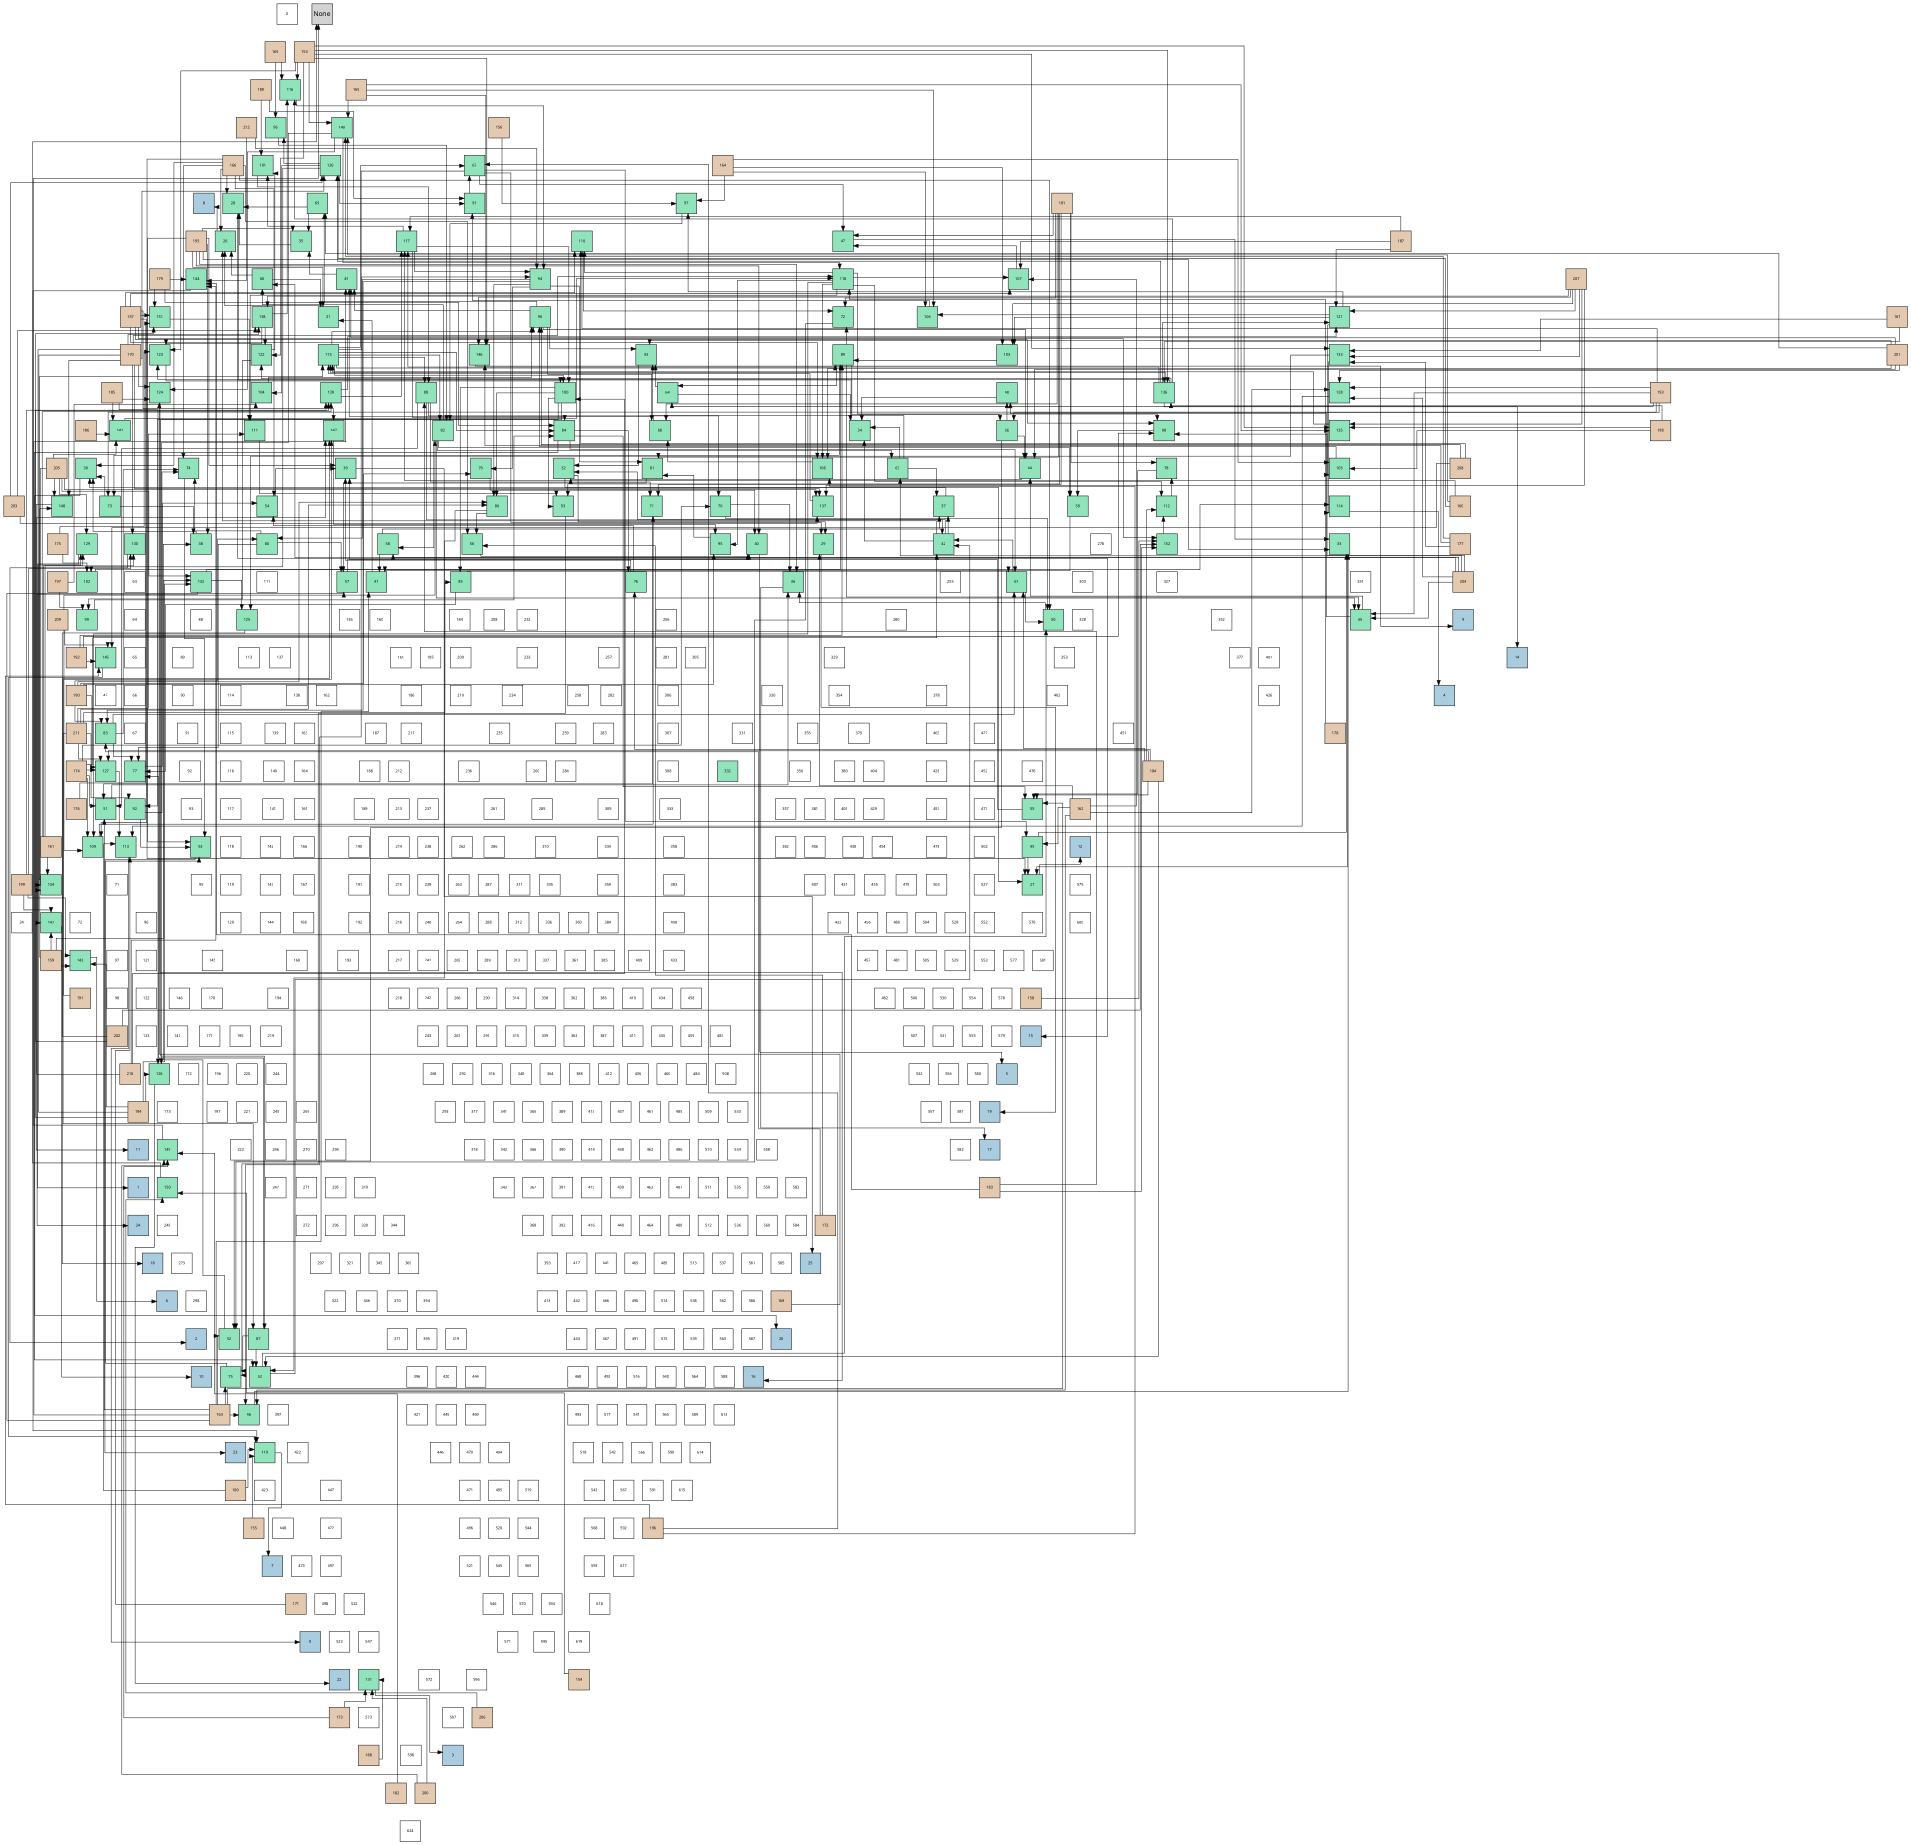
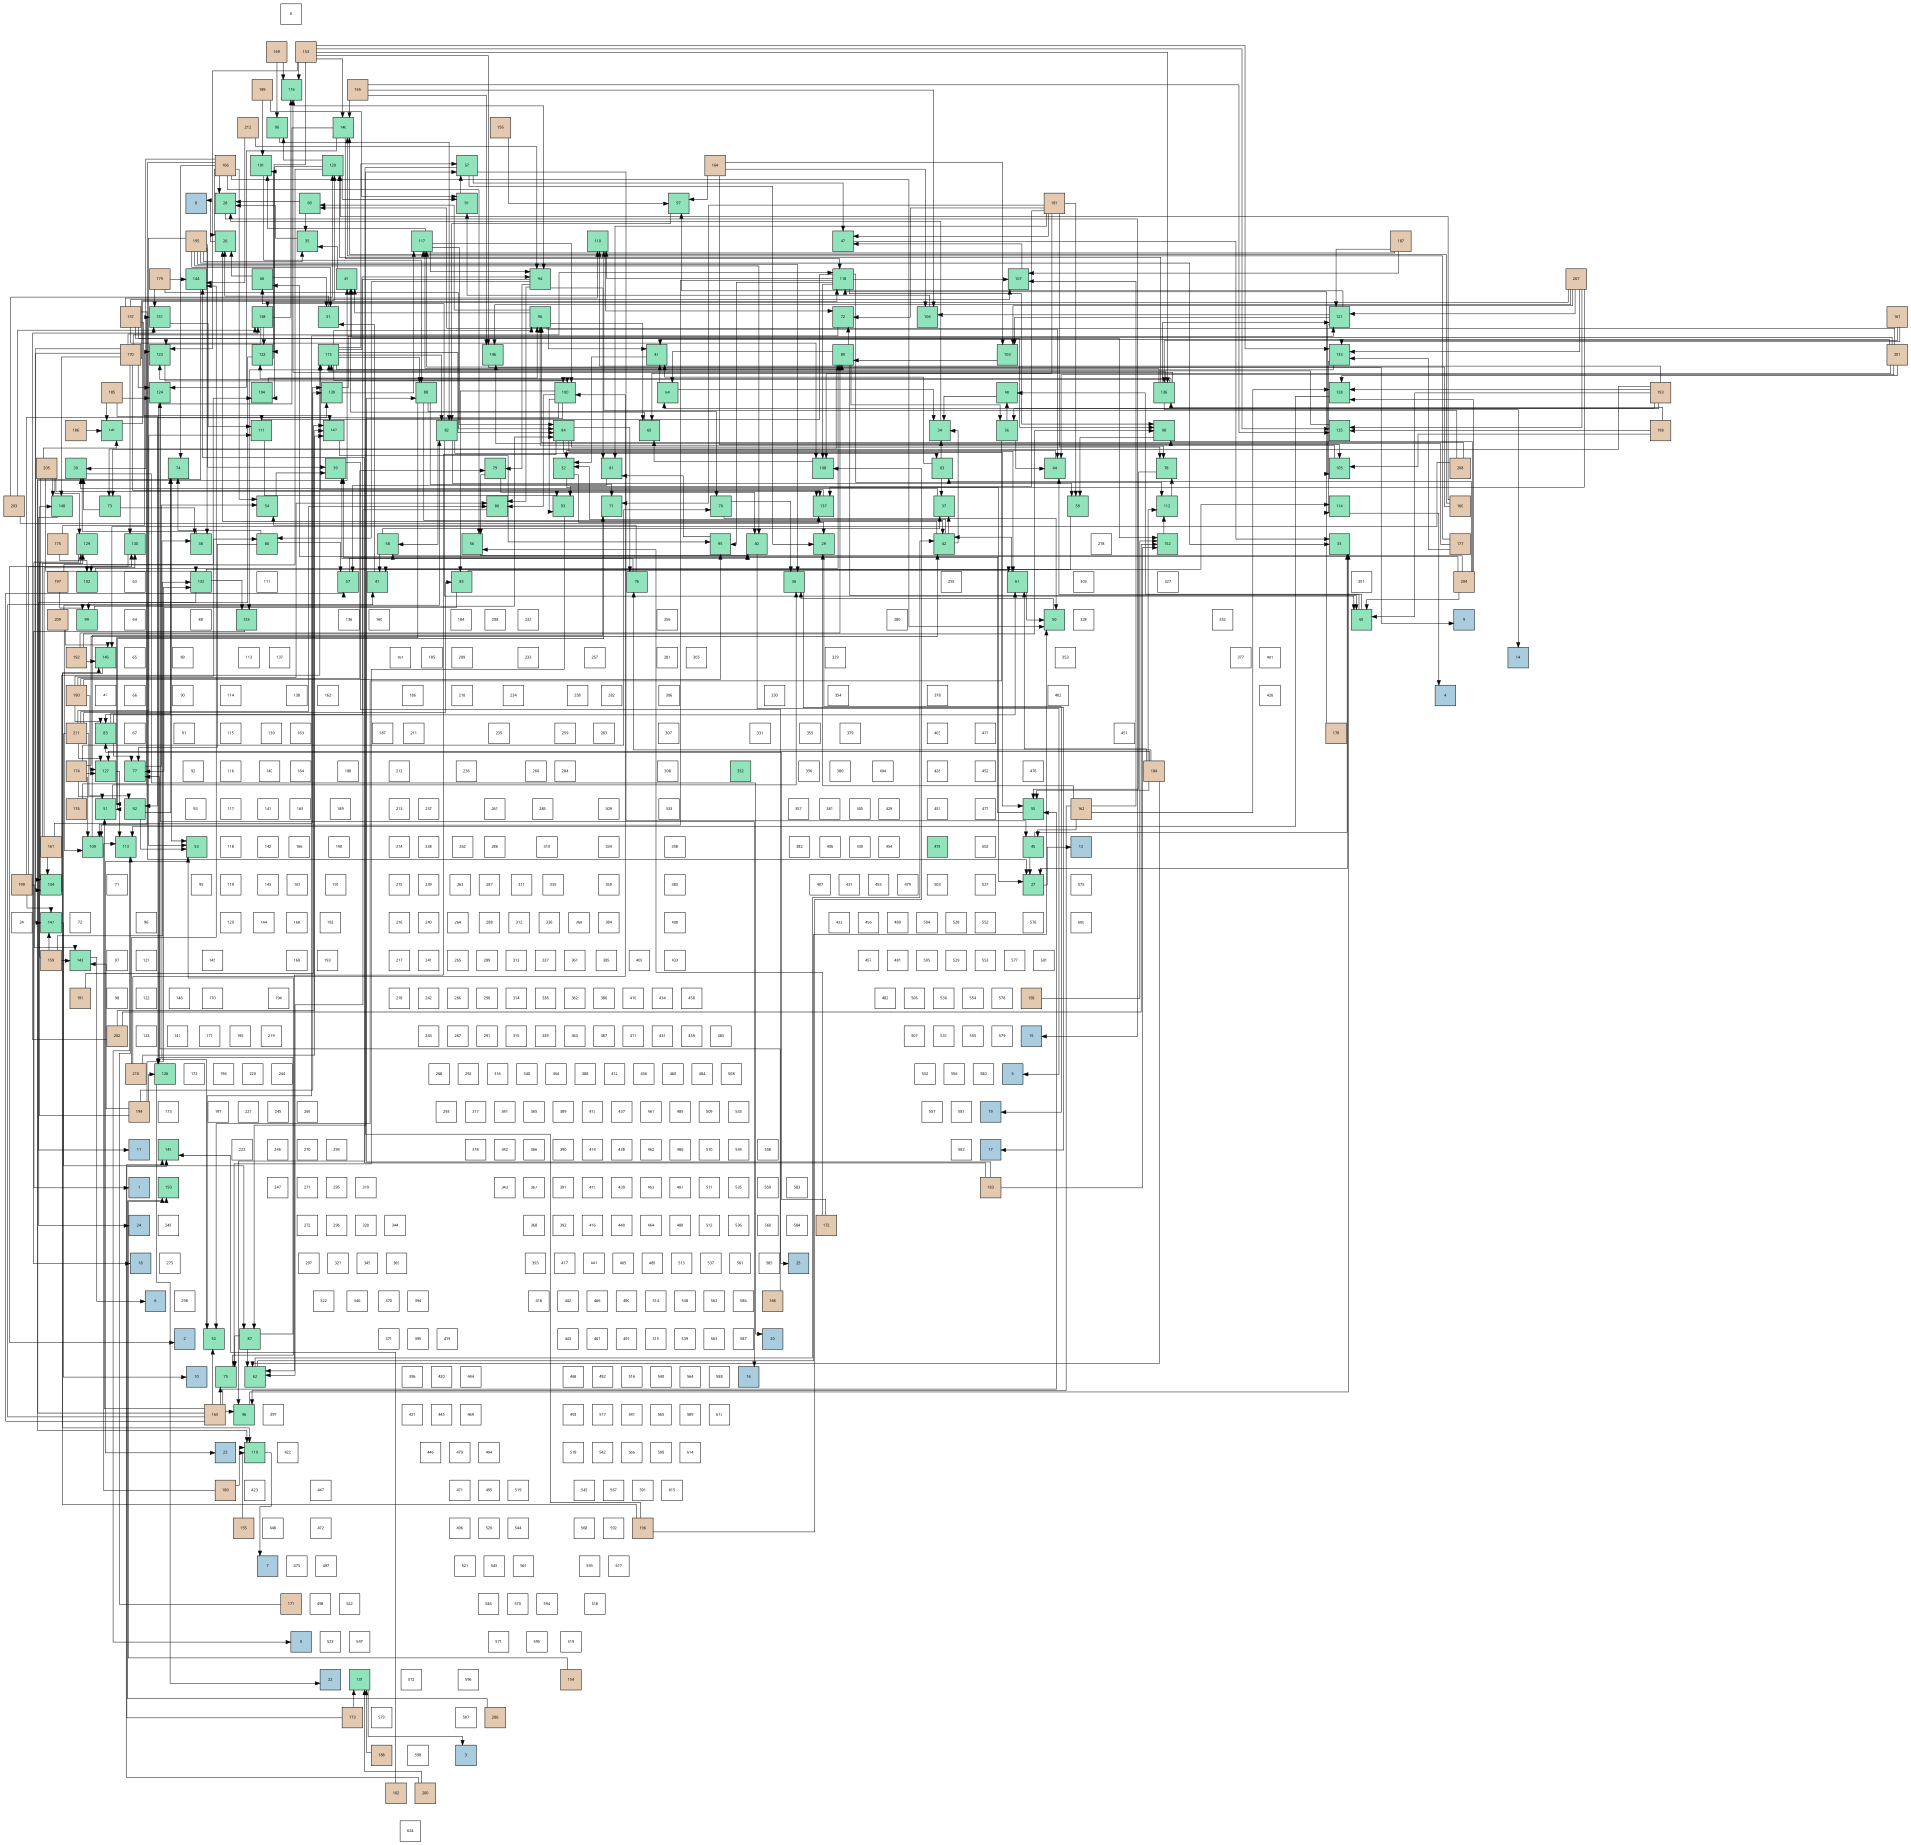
node "None": removed
edge "157" -> "151": removed
edge "84" -> "78": added
edge "86" -> "56": now "79" -> "56"
node "478": fillcolor #ffffff -> #91e3bb
